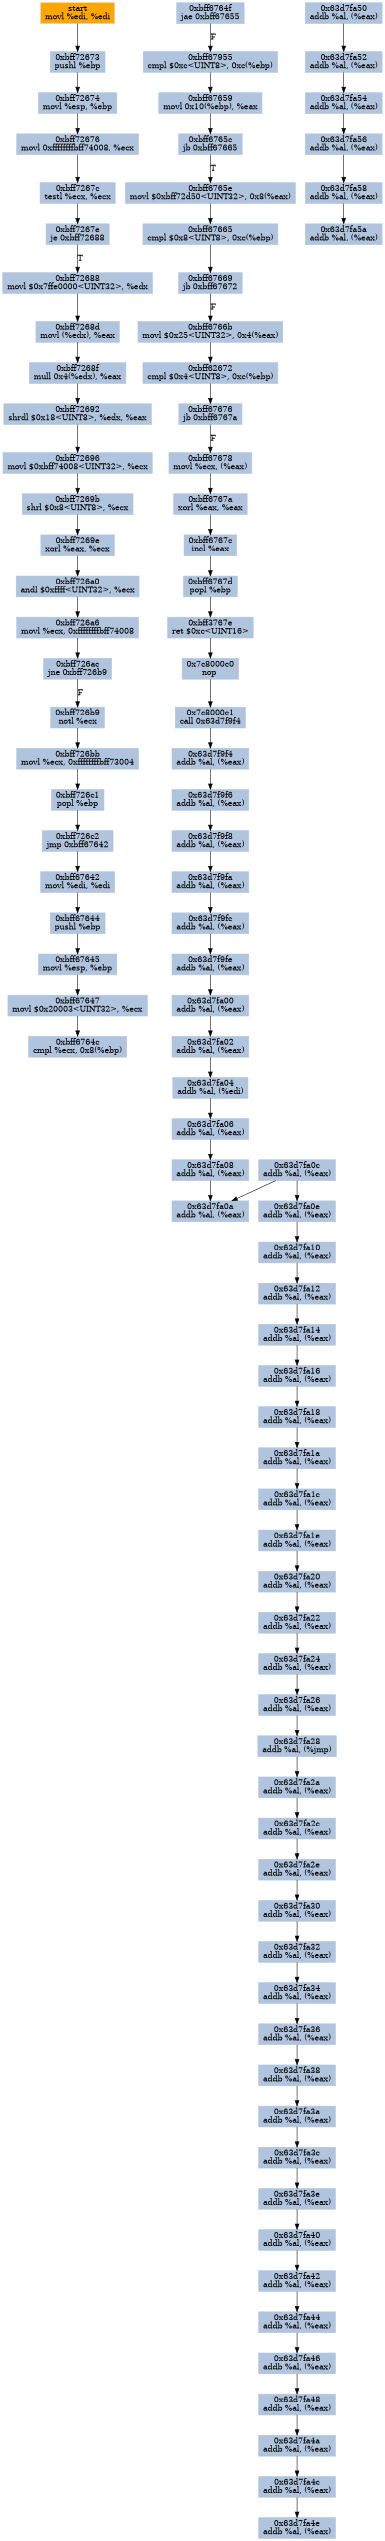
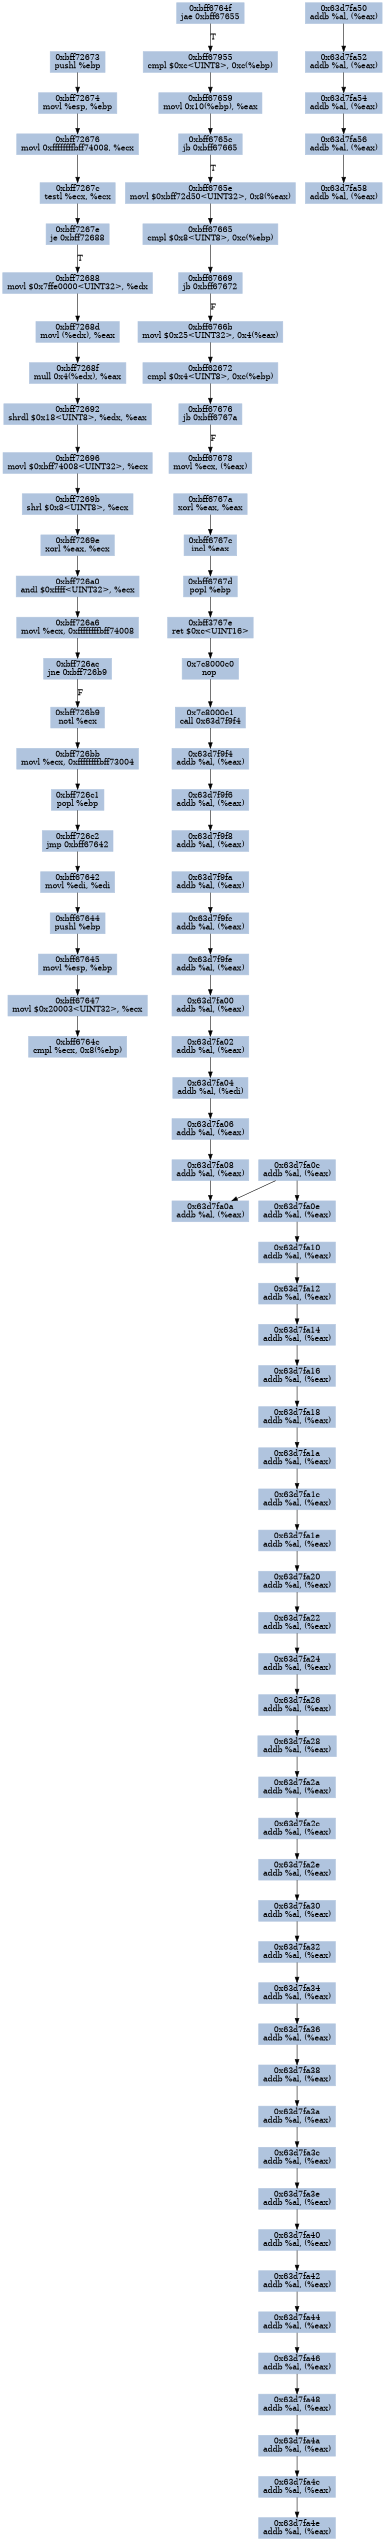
node "start movl %edi, %edi": removed
edge "0xbff6764f jae 0xbff67655" -> "0xbff67955 cmpl $0xc<UINT8>, 0xc(%ebp)": label "F" -> "T"
node "0x63d7fa5a addb %al, (%eax)": removed
edge "0xbff67678 movl %ecx, (%eax)" -> "0xbff6767a xorl %eax, %eax": removed
edge "0x63d7f9f8 addb %al, (%eax)" -> "0x63d7f9fa addb %al, (%eax)": removed
node "0x63d7fa28 addb %al, (%jmp)": label "0x63d7fa28 addb %al, (%jmp)" -> "0x63d7fa28 addb %al, (%eax)"
